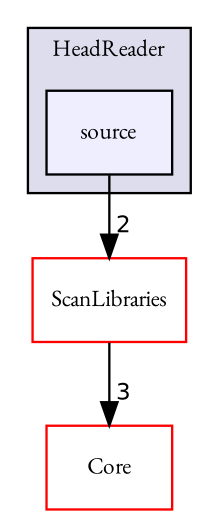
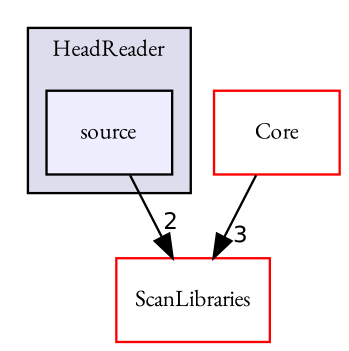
edge "ScanLibraries" -> "Core": reversed
